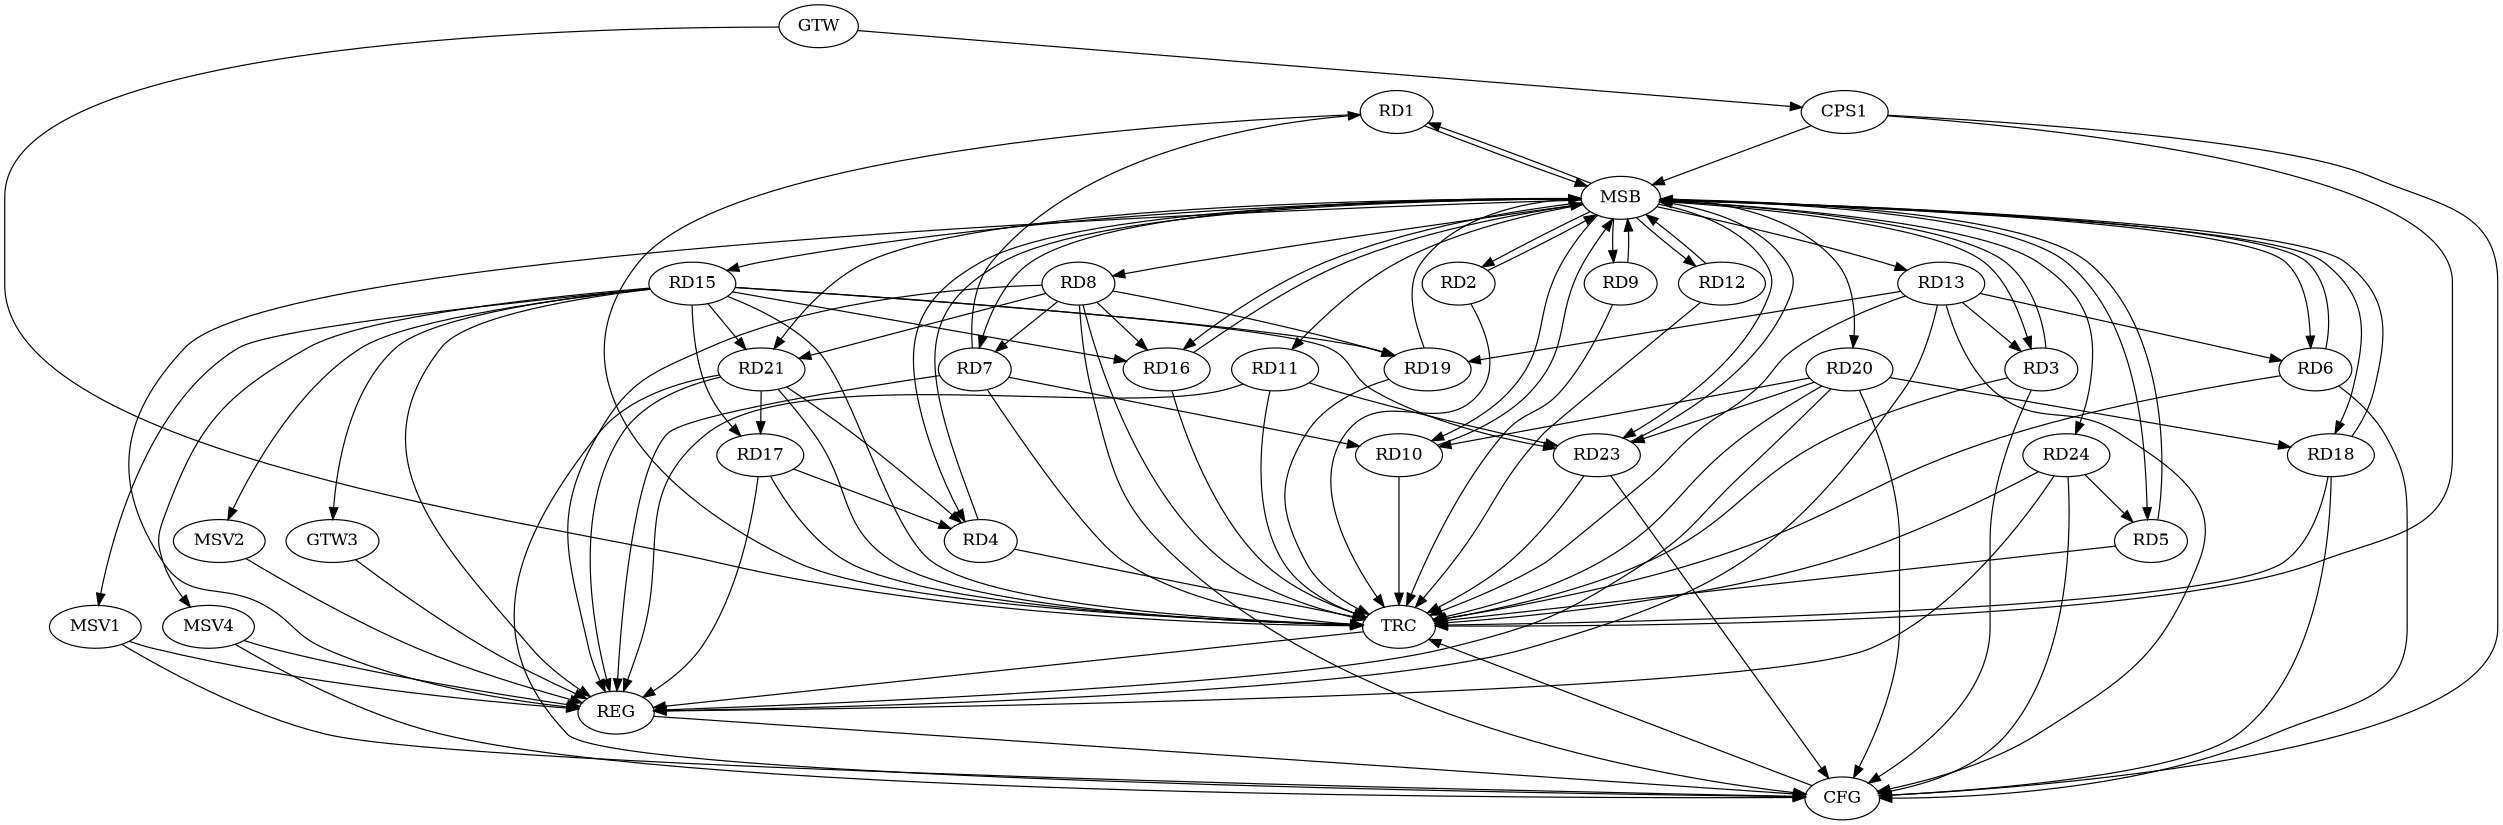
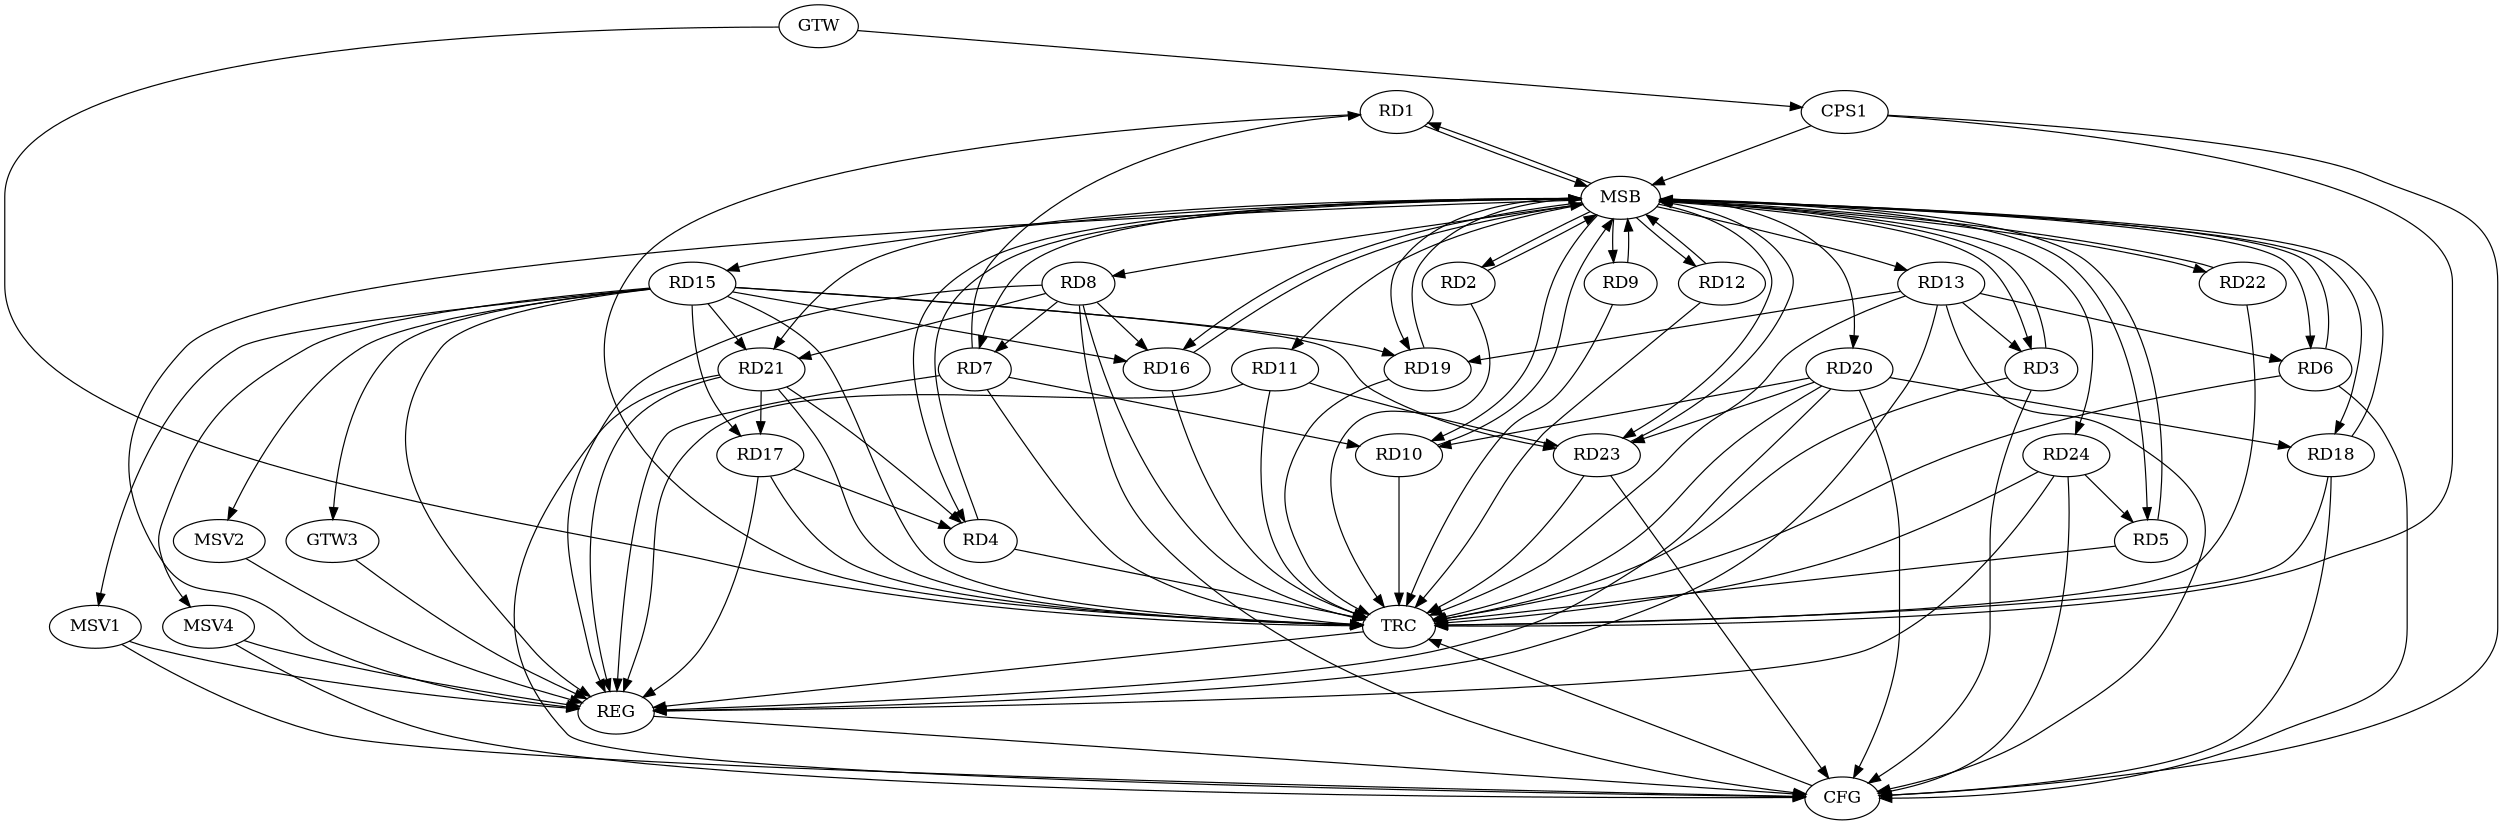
node "RD22": added
edge "RD8" -> "RD19": now "MSB" -> "RD19"
